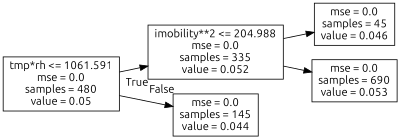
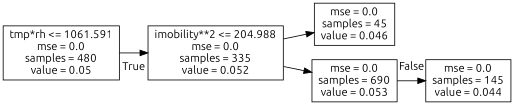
edge "tmp*rh <= 1061.591 mse = 0.0 samples = 480 value = 0.05" -> "mse = 0.0 samples = 145 value = 0.044": now "mse = 0.0 samples = 690 value = 0.053" -> "mse = 0.0 samples = 145 value = 0.044"
